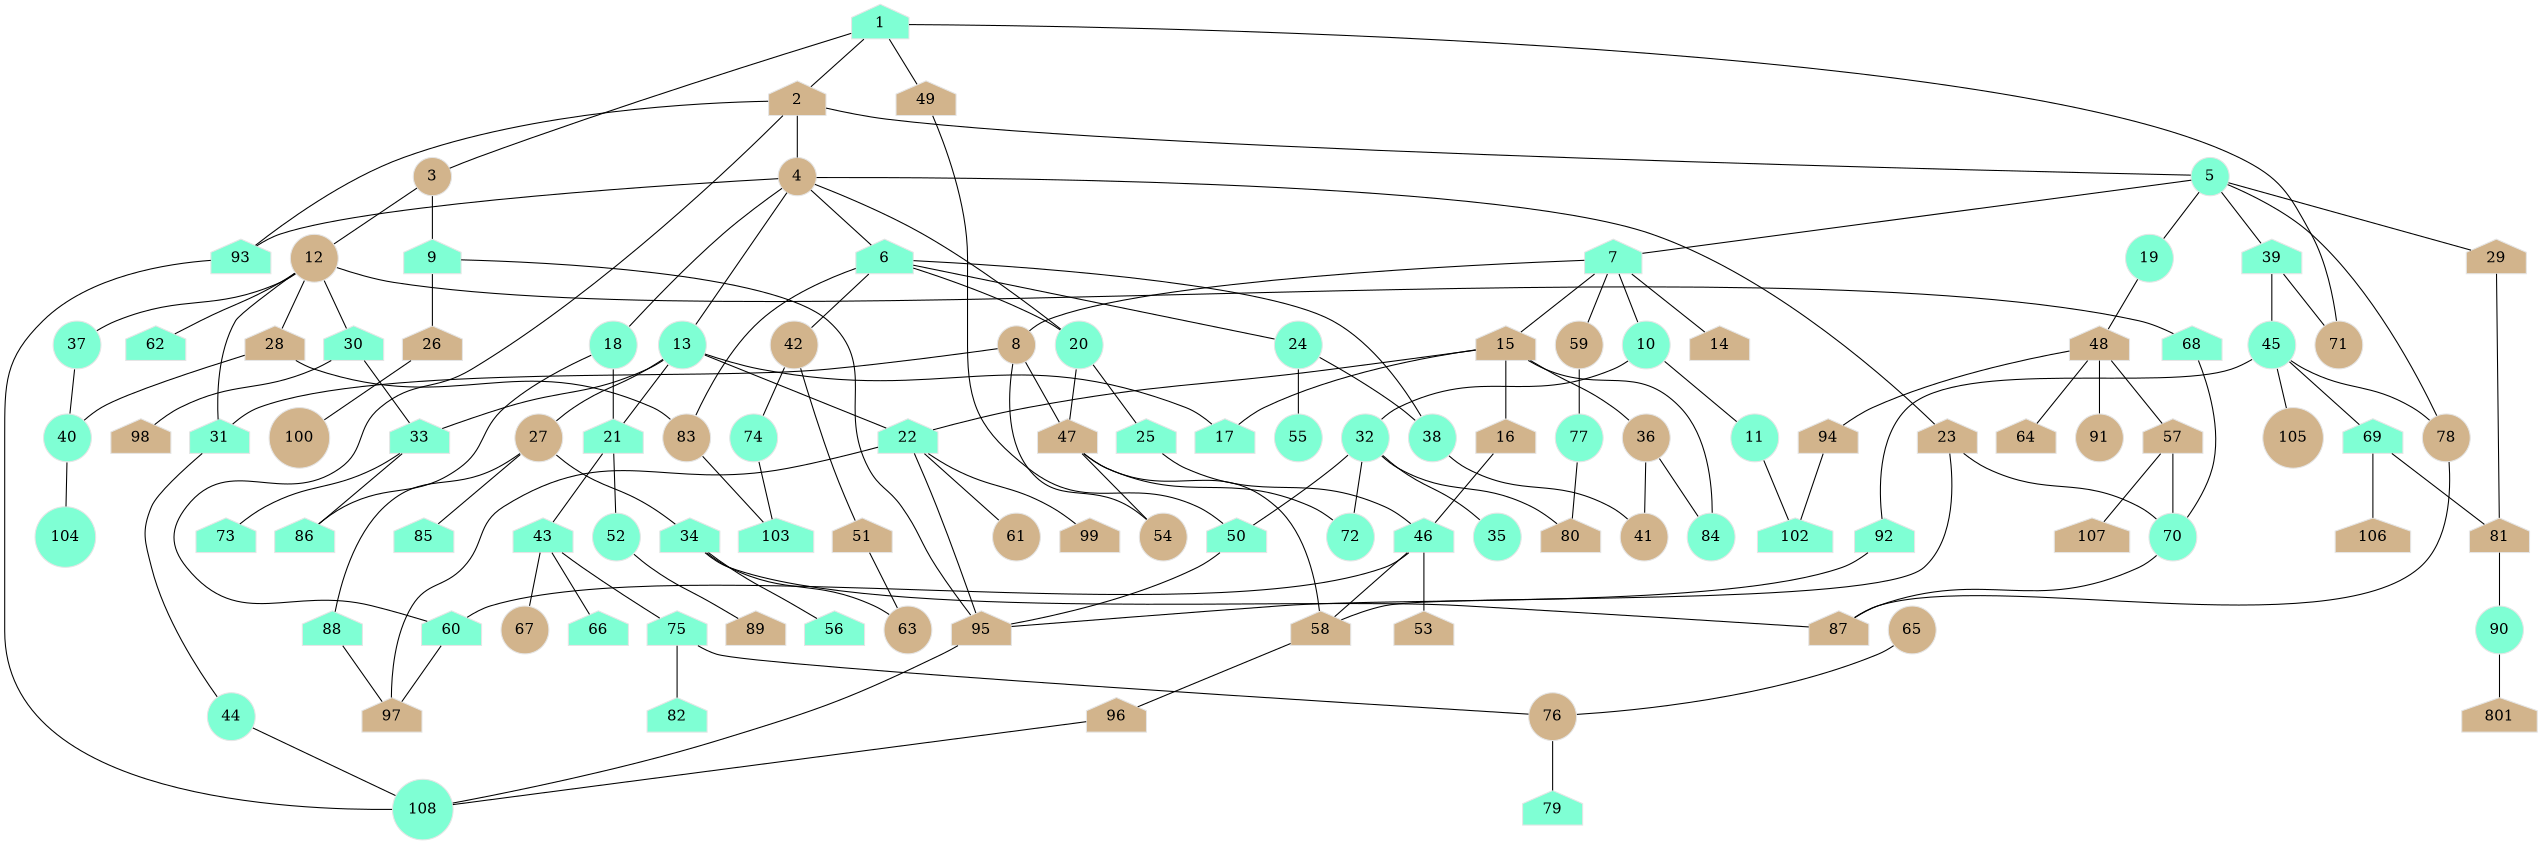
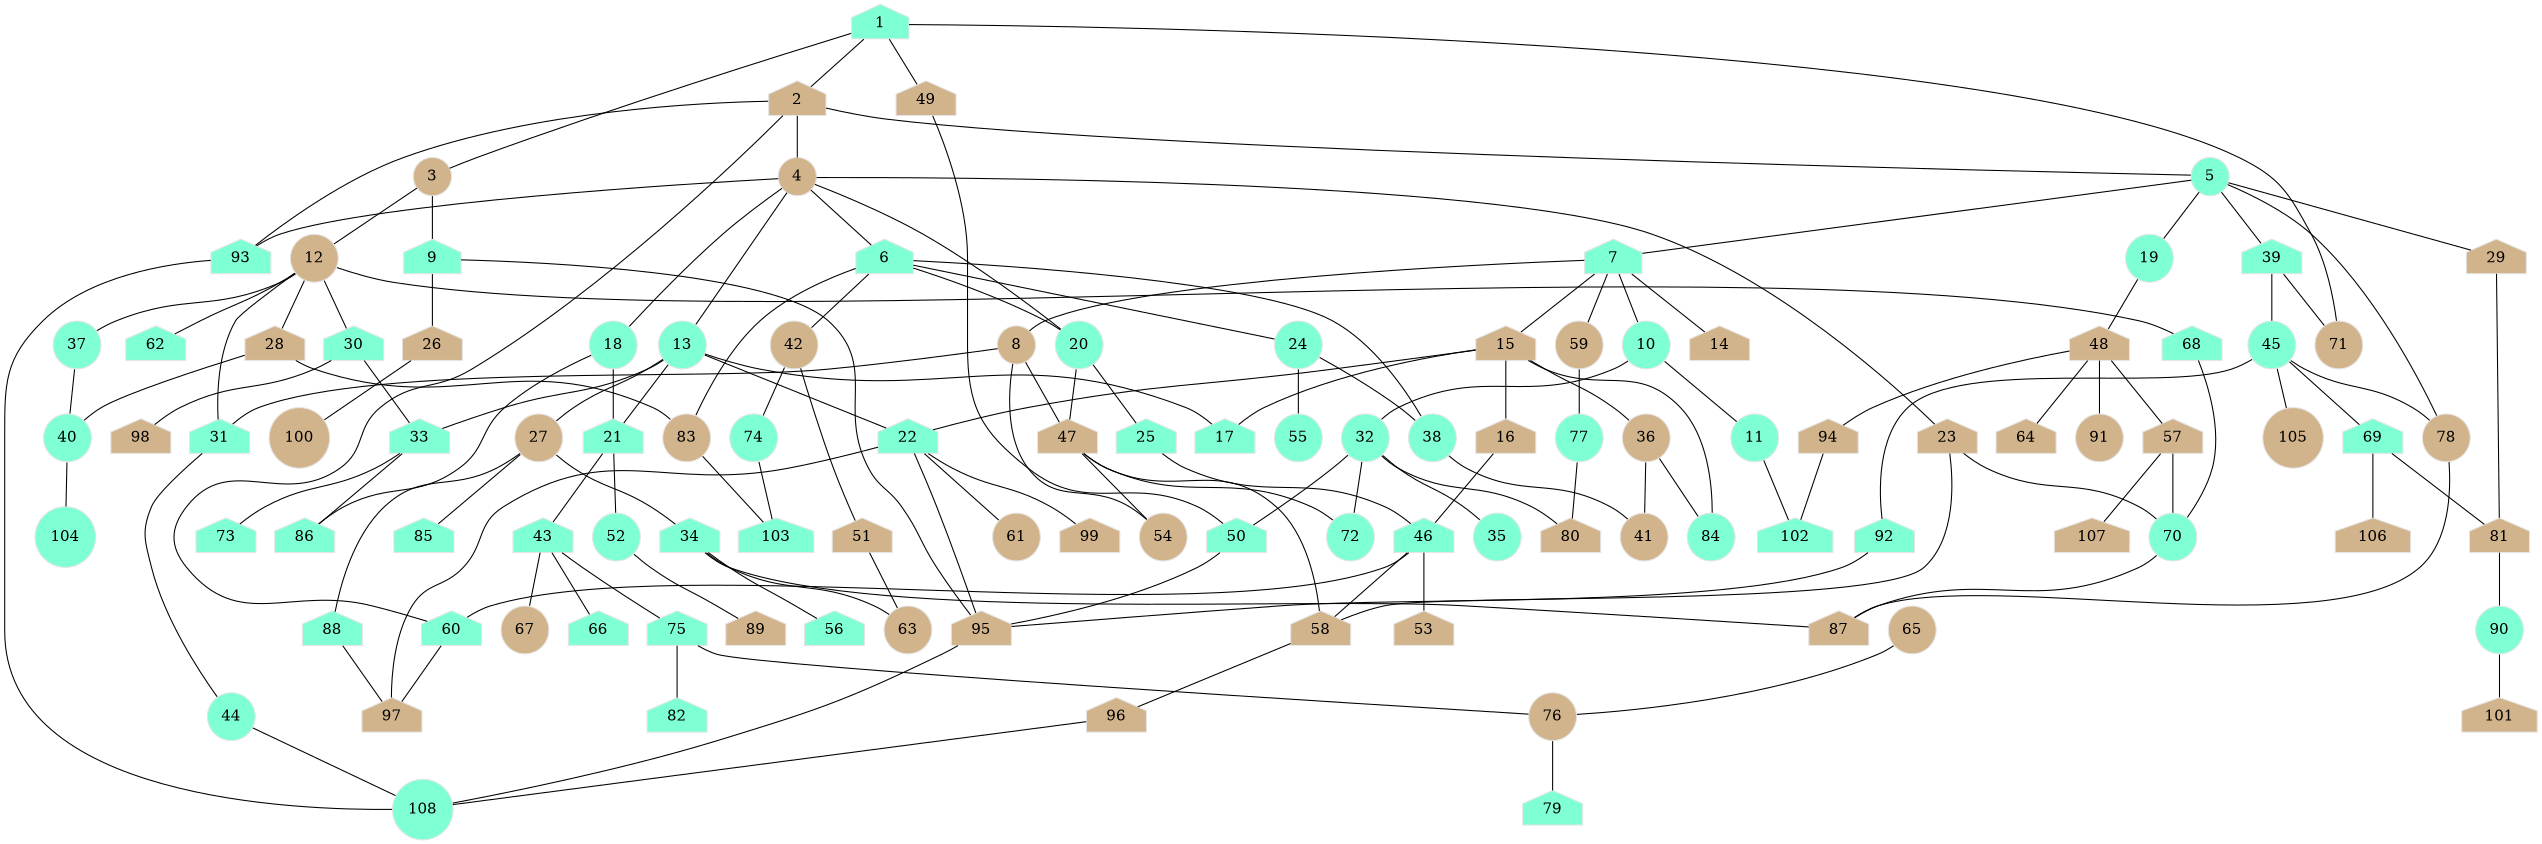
node "801": label "801" -> "101"
